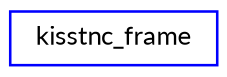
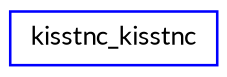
node "kisstnc_frame": label "kisstnc_frame" -> "kisstnc_kisstnc"
